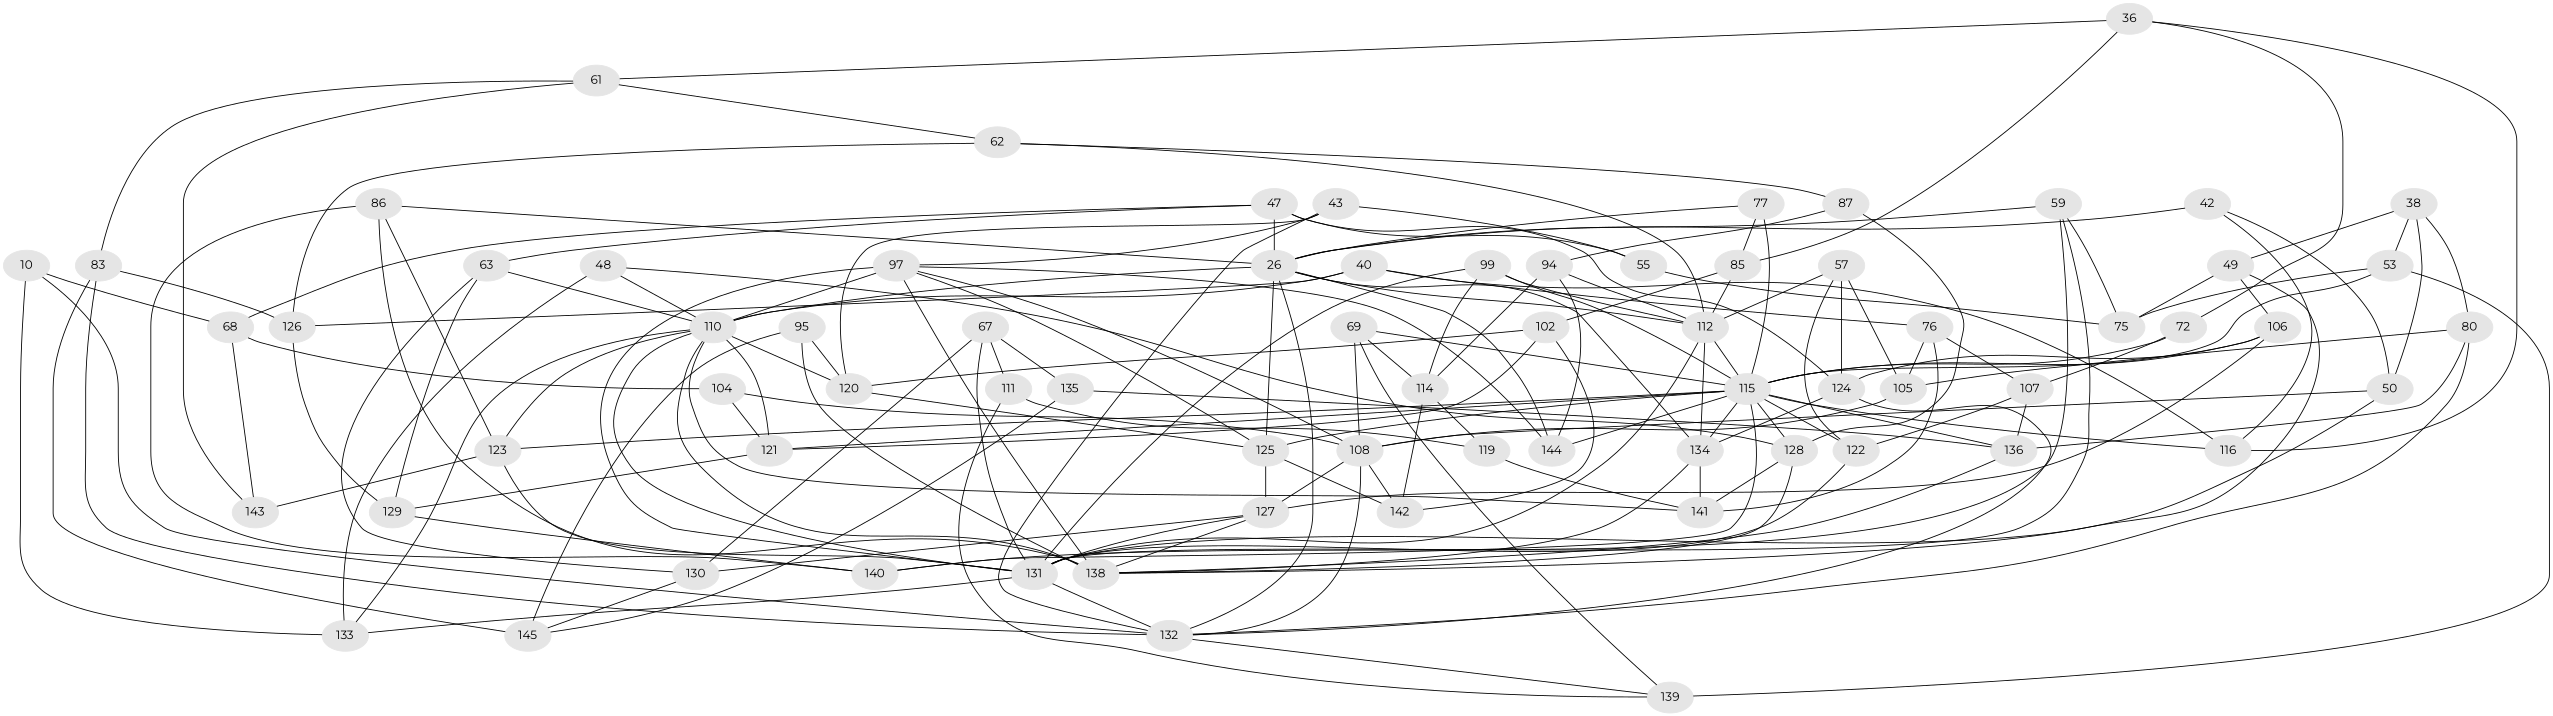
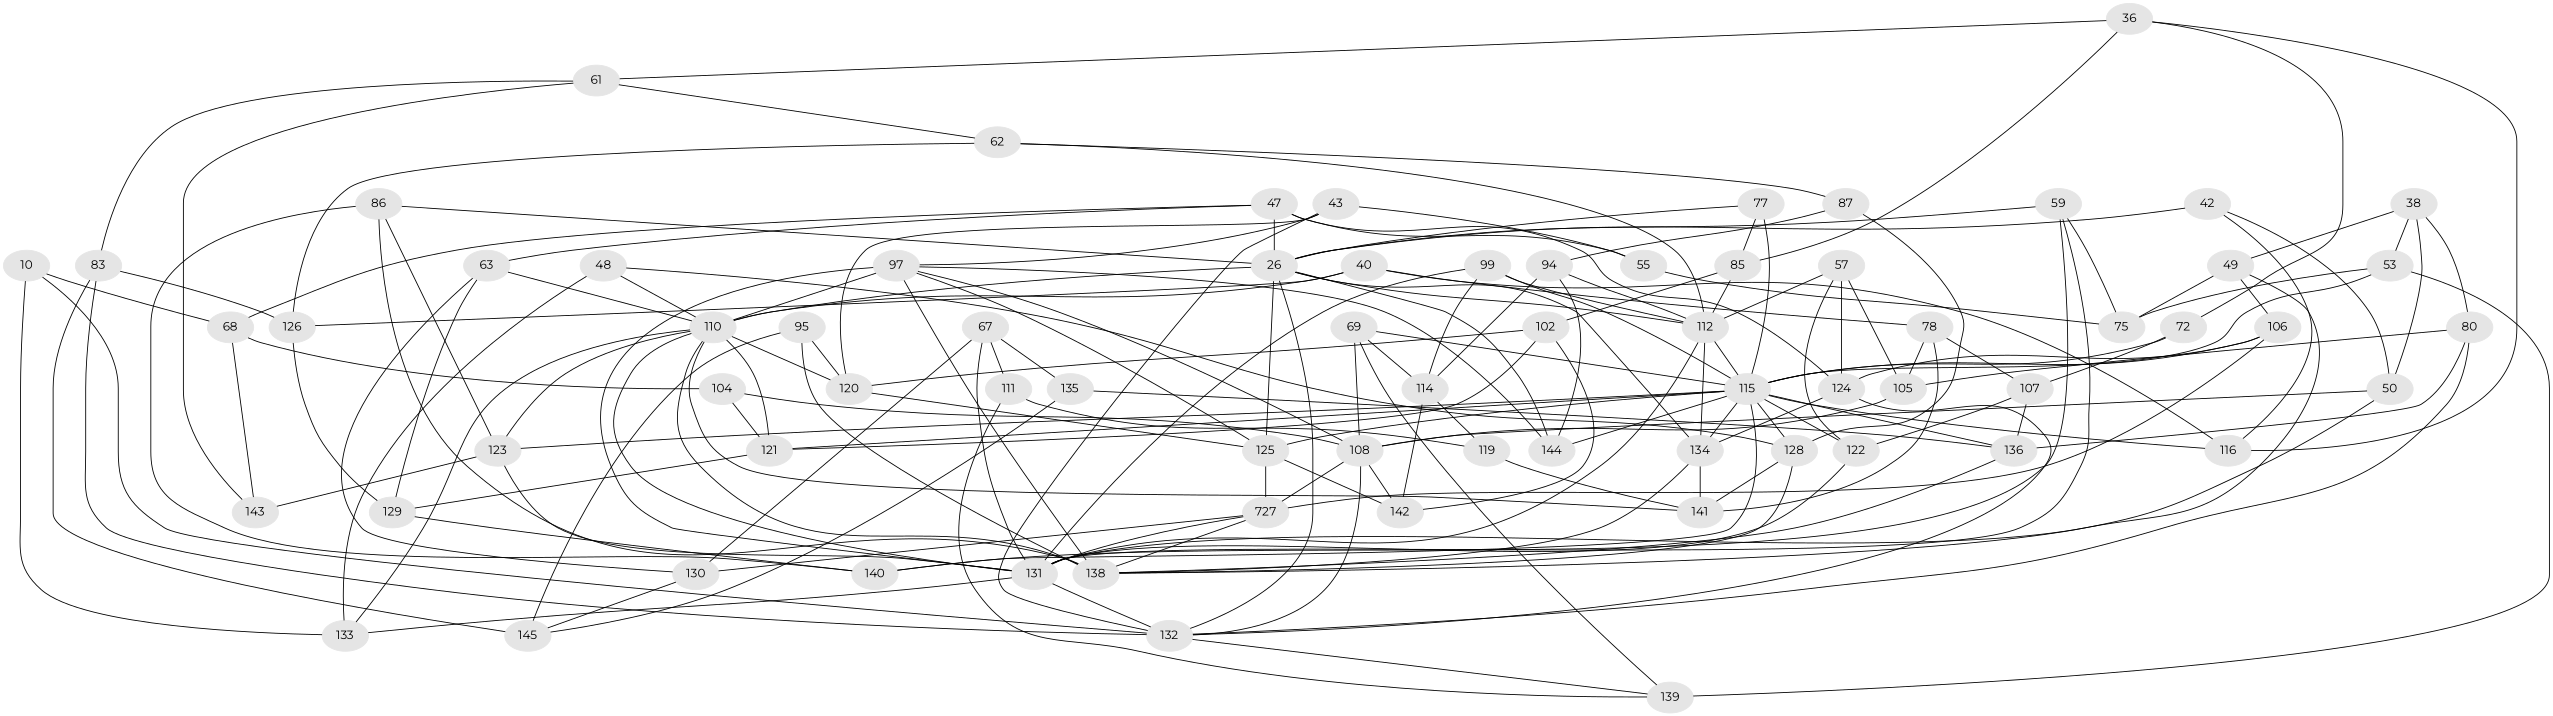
node "76": label "76" -> "78"
node "127": label "127" -> "727"
